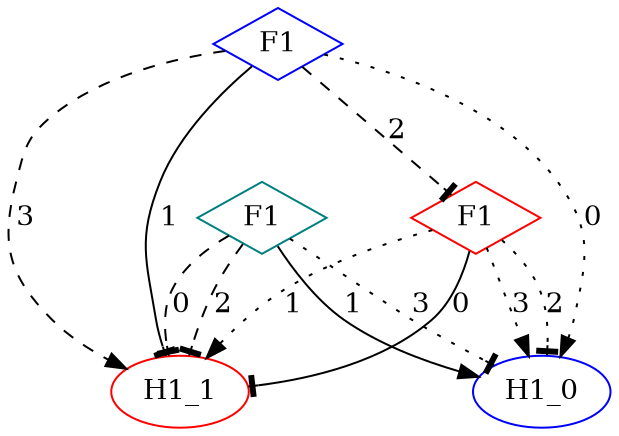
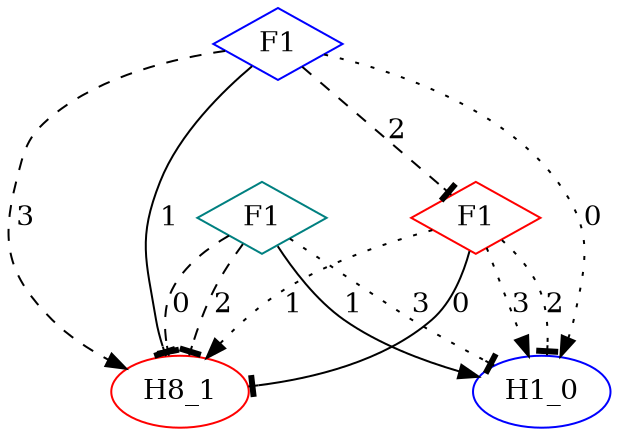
node "H1_1": label "H1_1" -> "H8_1"
